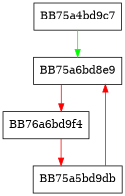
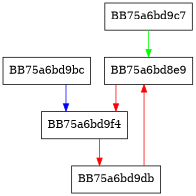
node "BB75a4bd9c7": label "BB75a4bd9c7" -> "BB75a6bd9c7"
node "BB75a6bd9bc": added
node "BB76a6bd9f4": label "BB76a6bd9f4" -> "BB75a6bd9f4"
node "BB75a5bd9db": label "BB75a5bd9db" -> "BB75a6bd9db"
